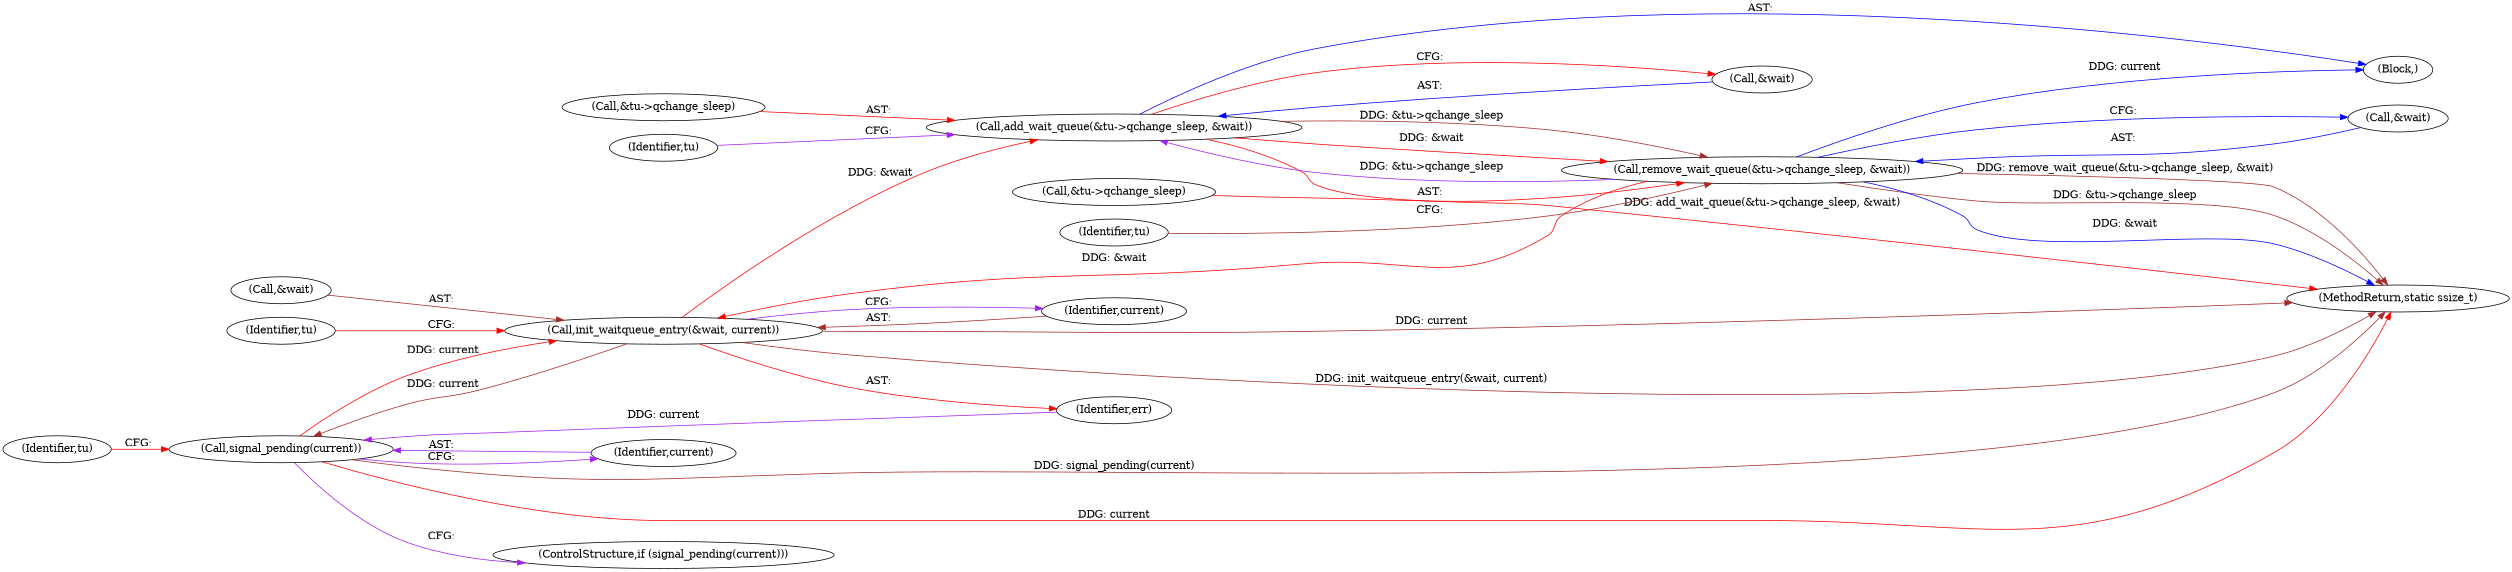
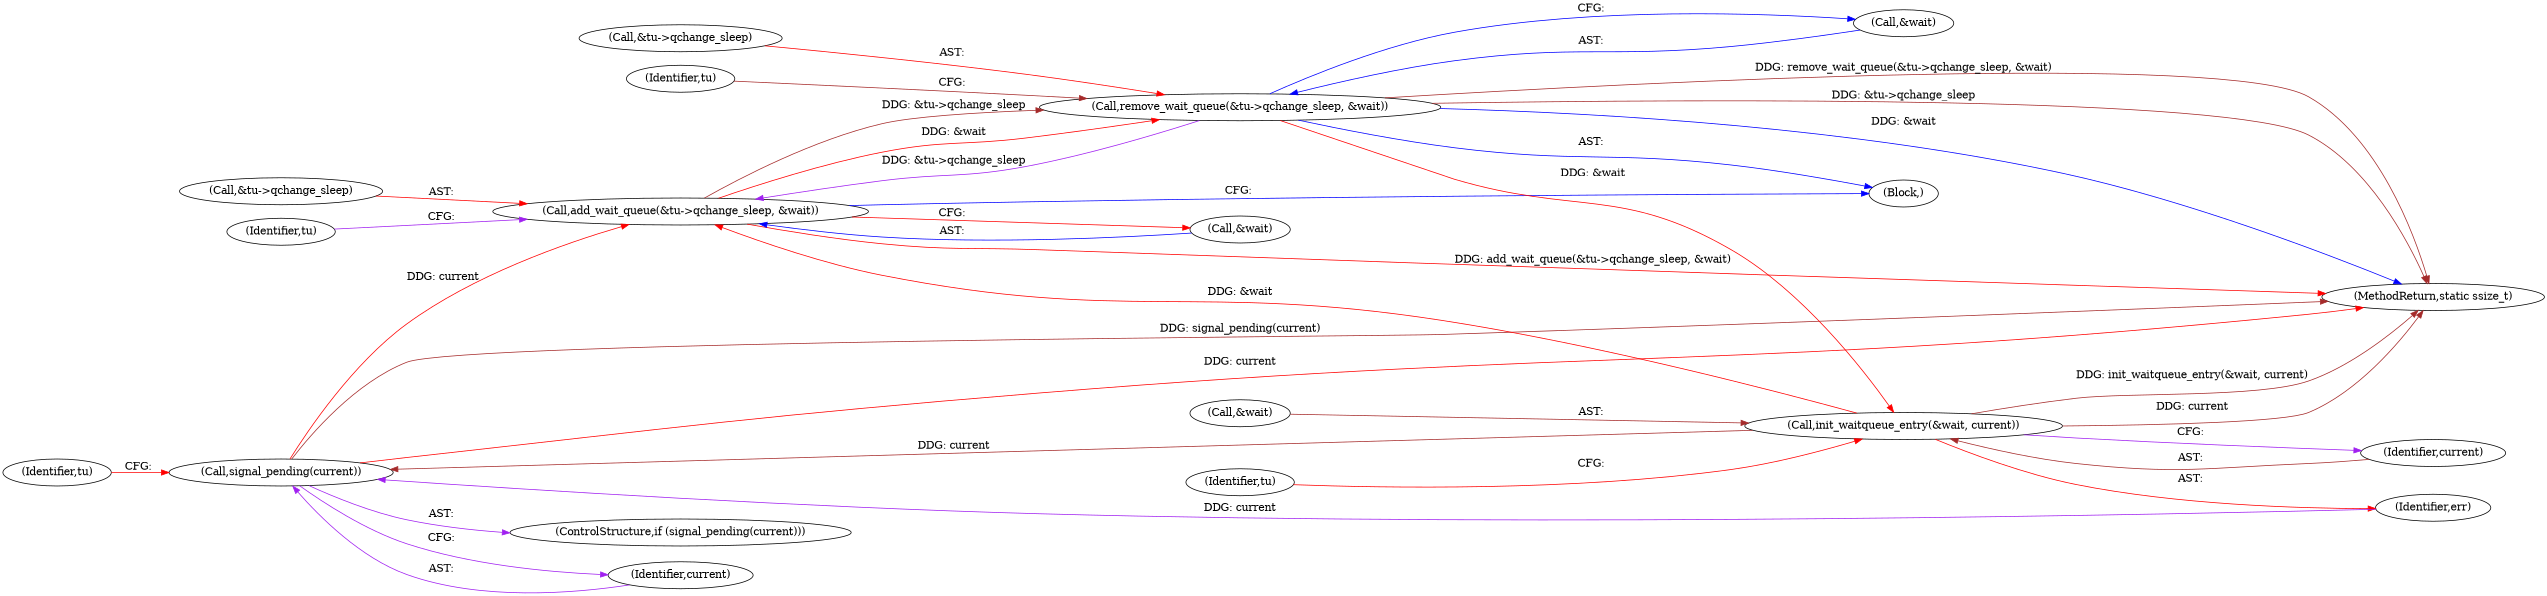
edge "(Call,add_wait_queue(&tu->qchange_sleep, &wait))" -> "(Block,)": label "AST: " -> "CFG: "
edge "(Call,remove_wait_queue(&tu->qchange_sleep, &wait))" -> "(Block,)": label "DDG: current" -> "AST: "
edge "(Call,signal_pending(current))" -> "(Call,init_waitqueue_entry(&wait, current))": now "(Call,signal_pending(current))" -> "(Call,add_wait_queue(&tu->qchange_sleep, &wait))"
edge "(Call,signal_pending(current))" -> "(ControlStructure,if (signal_pending(current)))": label "CFG: " -> "AST: "
